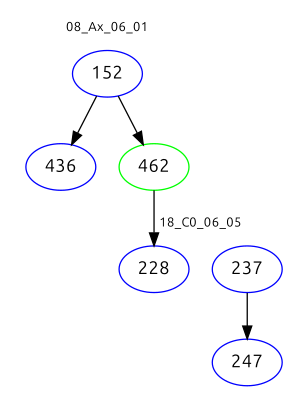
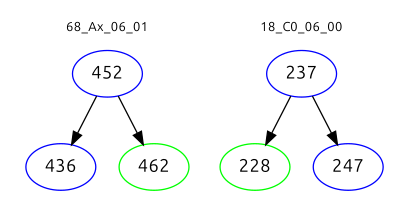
cluster "08_Ax_06_01": label "08_Ax_06_01" -> "68_Ax_06_01"
node "152": label "152" -> "452"
edge "462" -> "228": now "237" -> "228"
cluster "18_C0_06_05": label "18_C0_06_05" -> "18_C0_06_00"
node "228": color blue -> green
